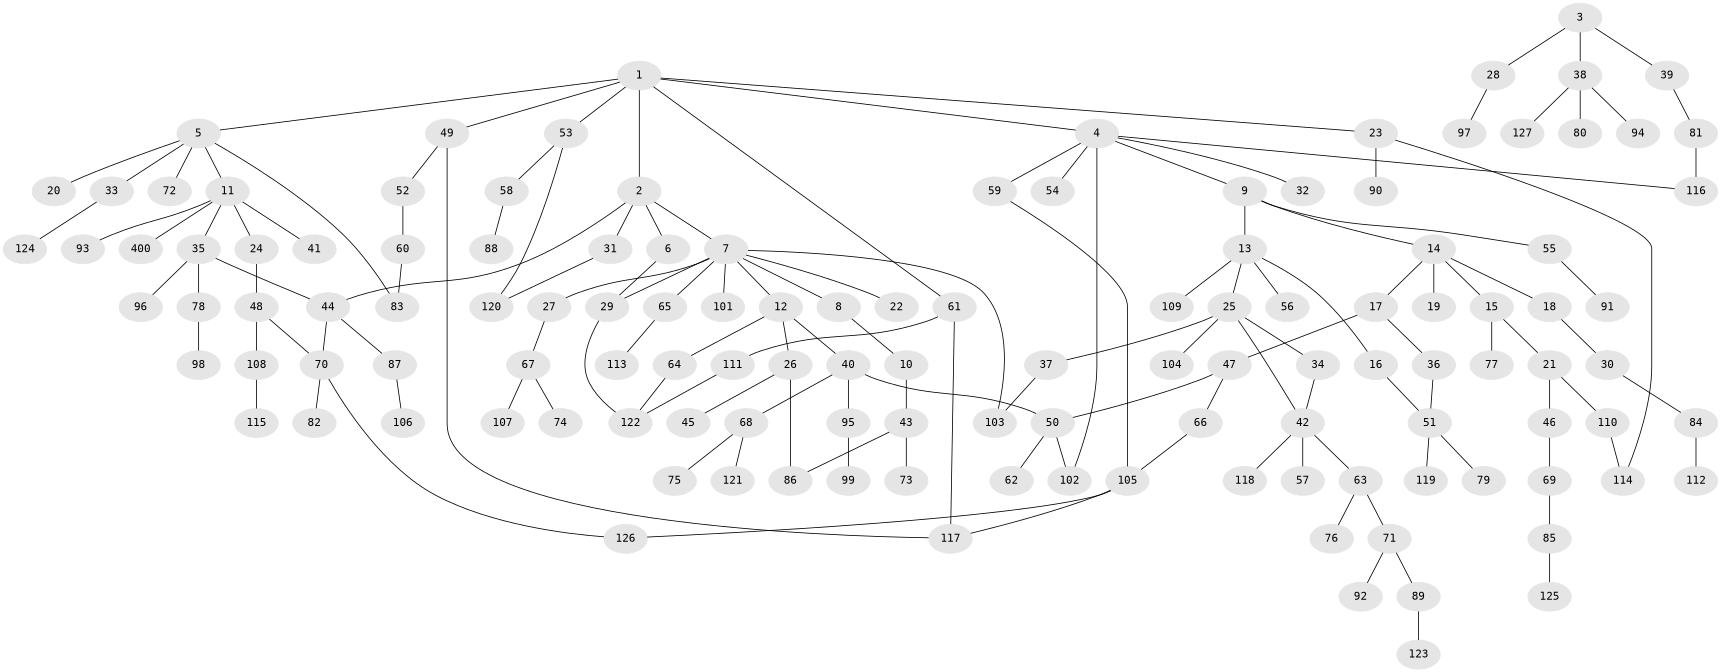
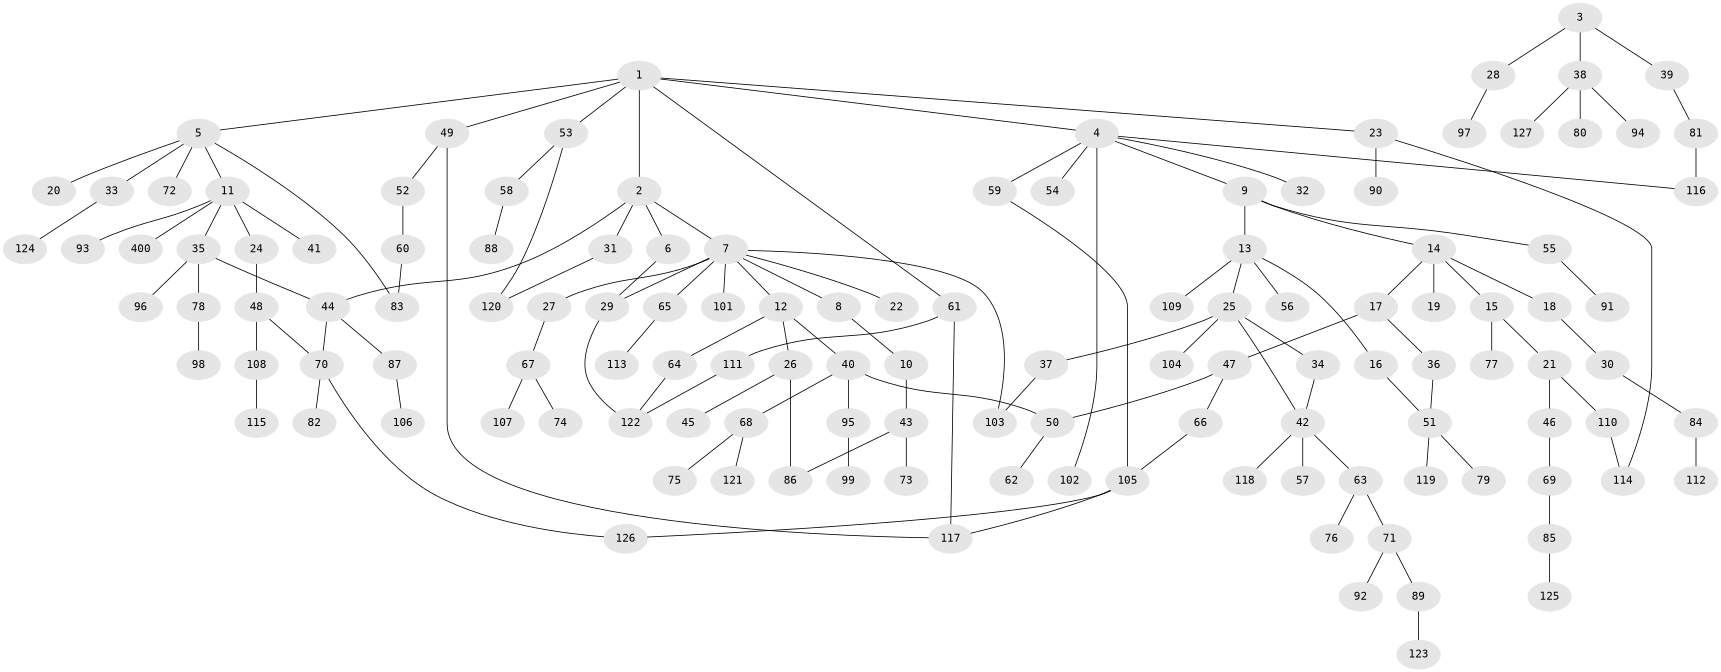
edge "50" -- "102": removed
